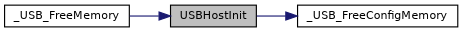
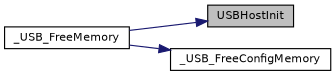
edge "USBHostInit" -> "_USB_FreeConfigMemory": now "_USB_FreeMemory" -> "_USB_FreeConfigMemory"
